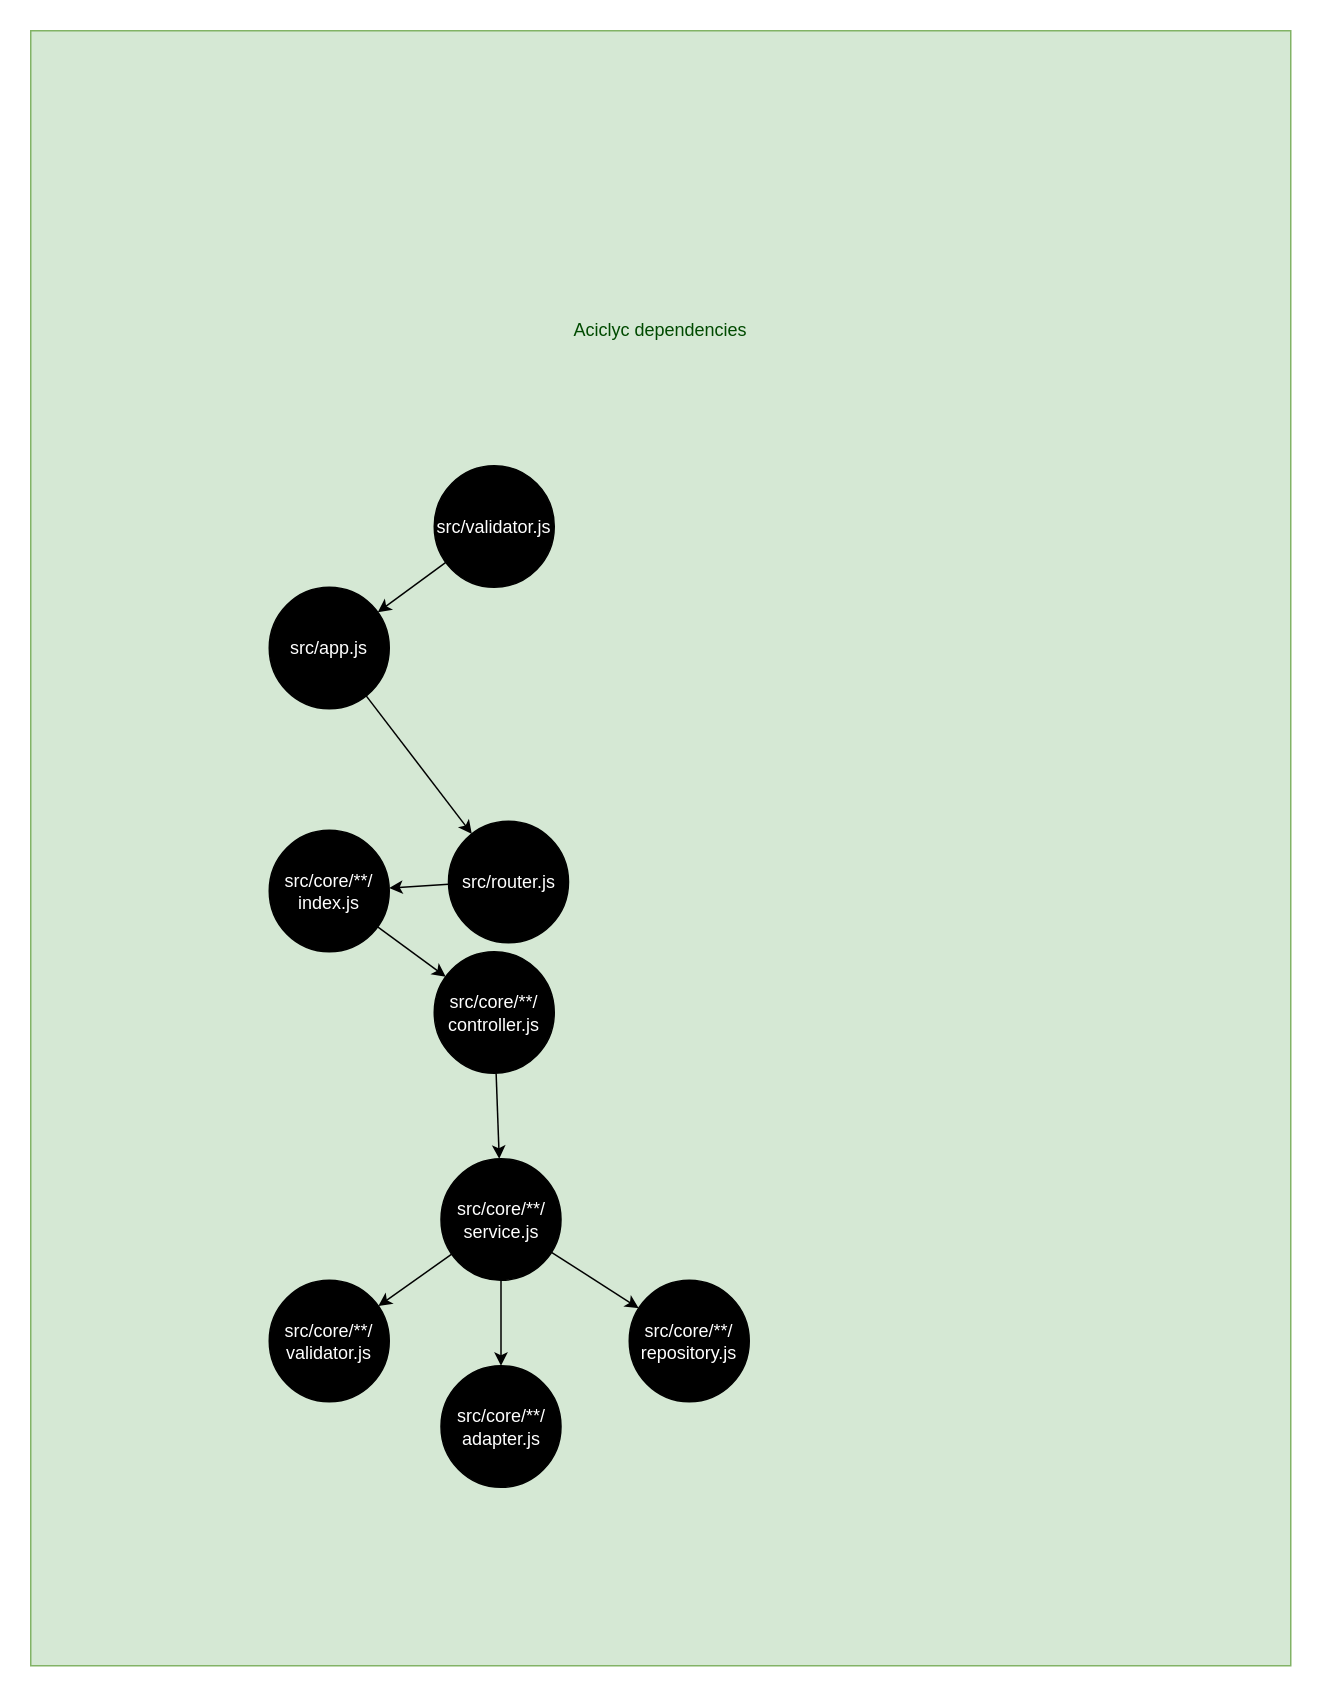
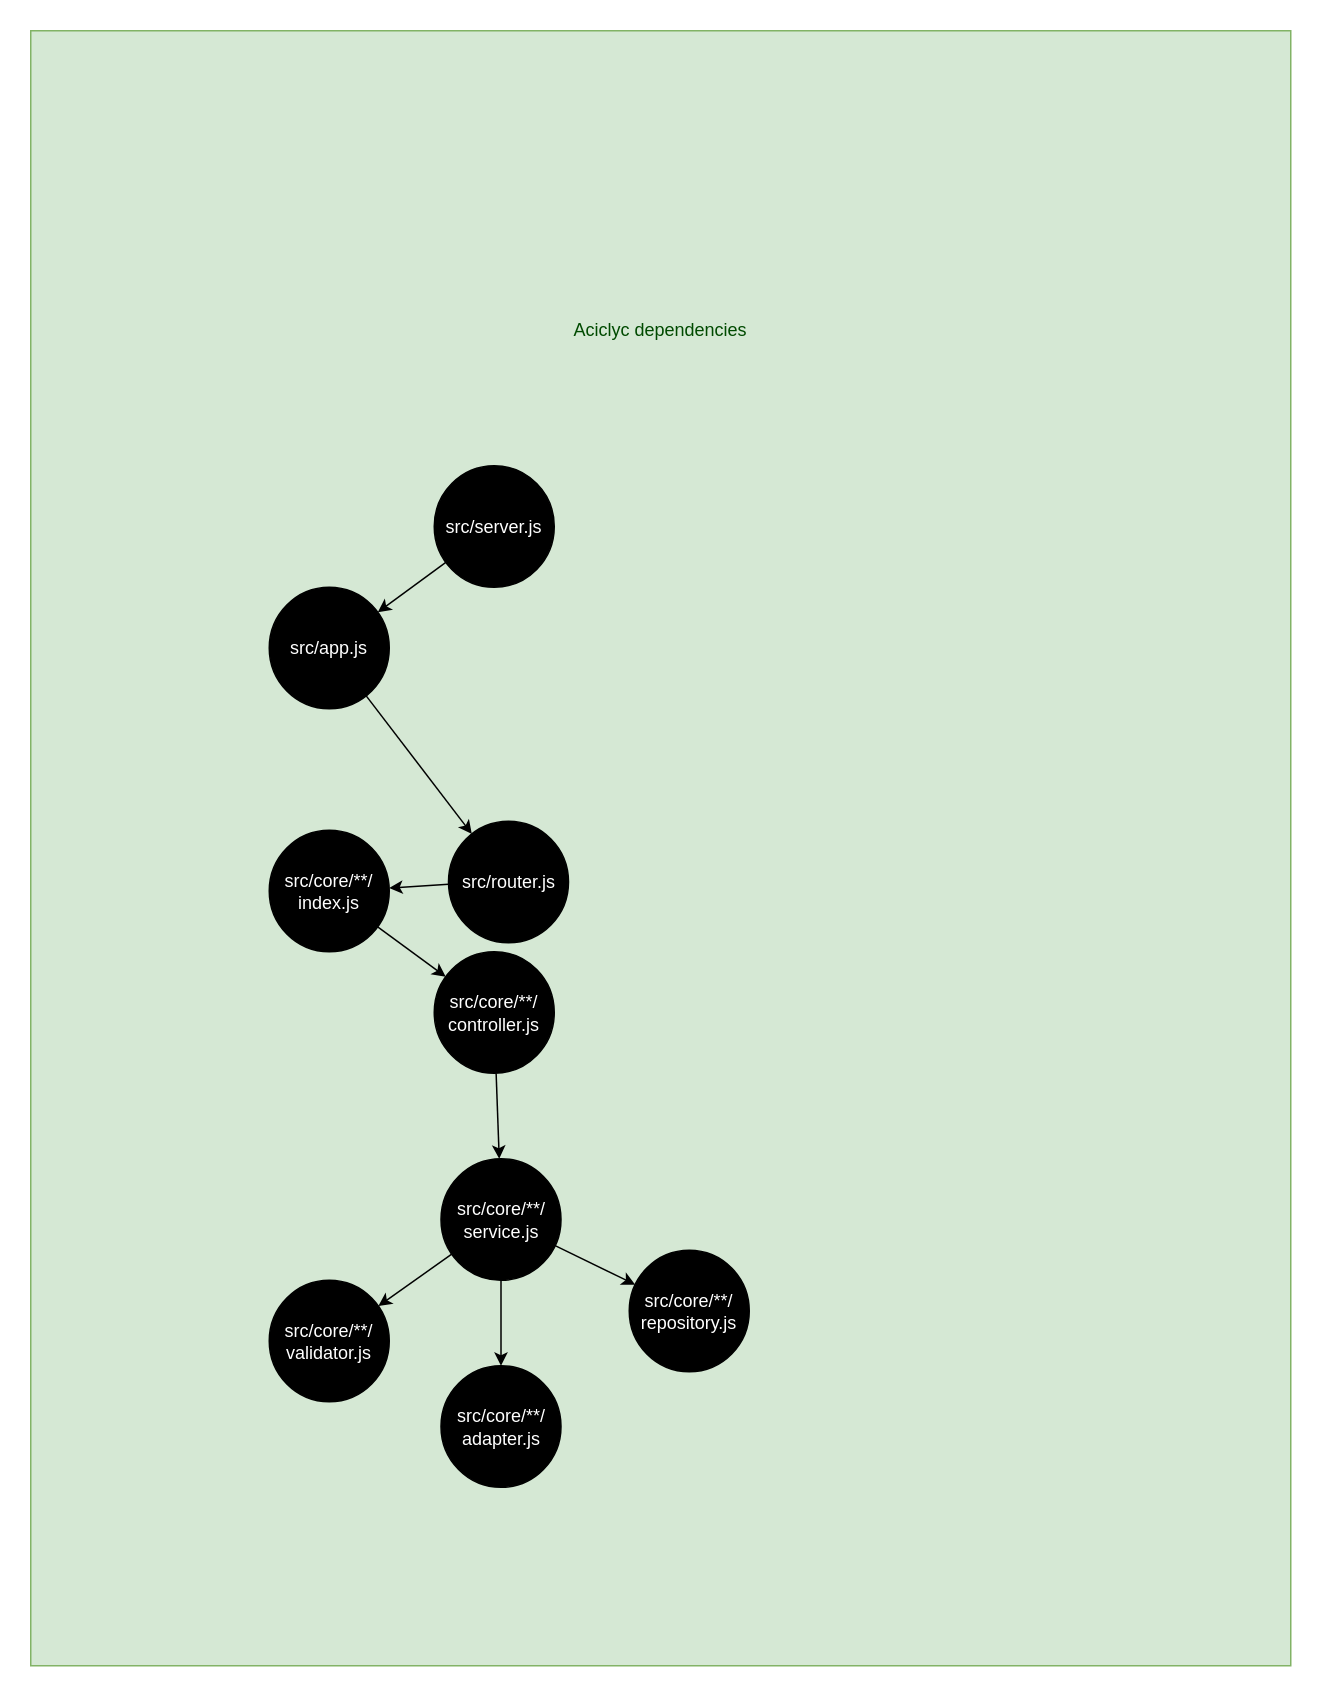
node "src/validator.js": label "src/validator.js" -> "src/server.js"
node "src/core/**/ repository.js": moved (689, 1341) -> (689, 1311)
